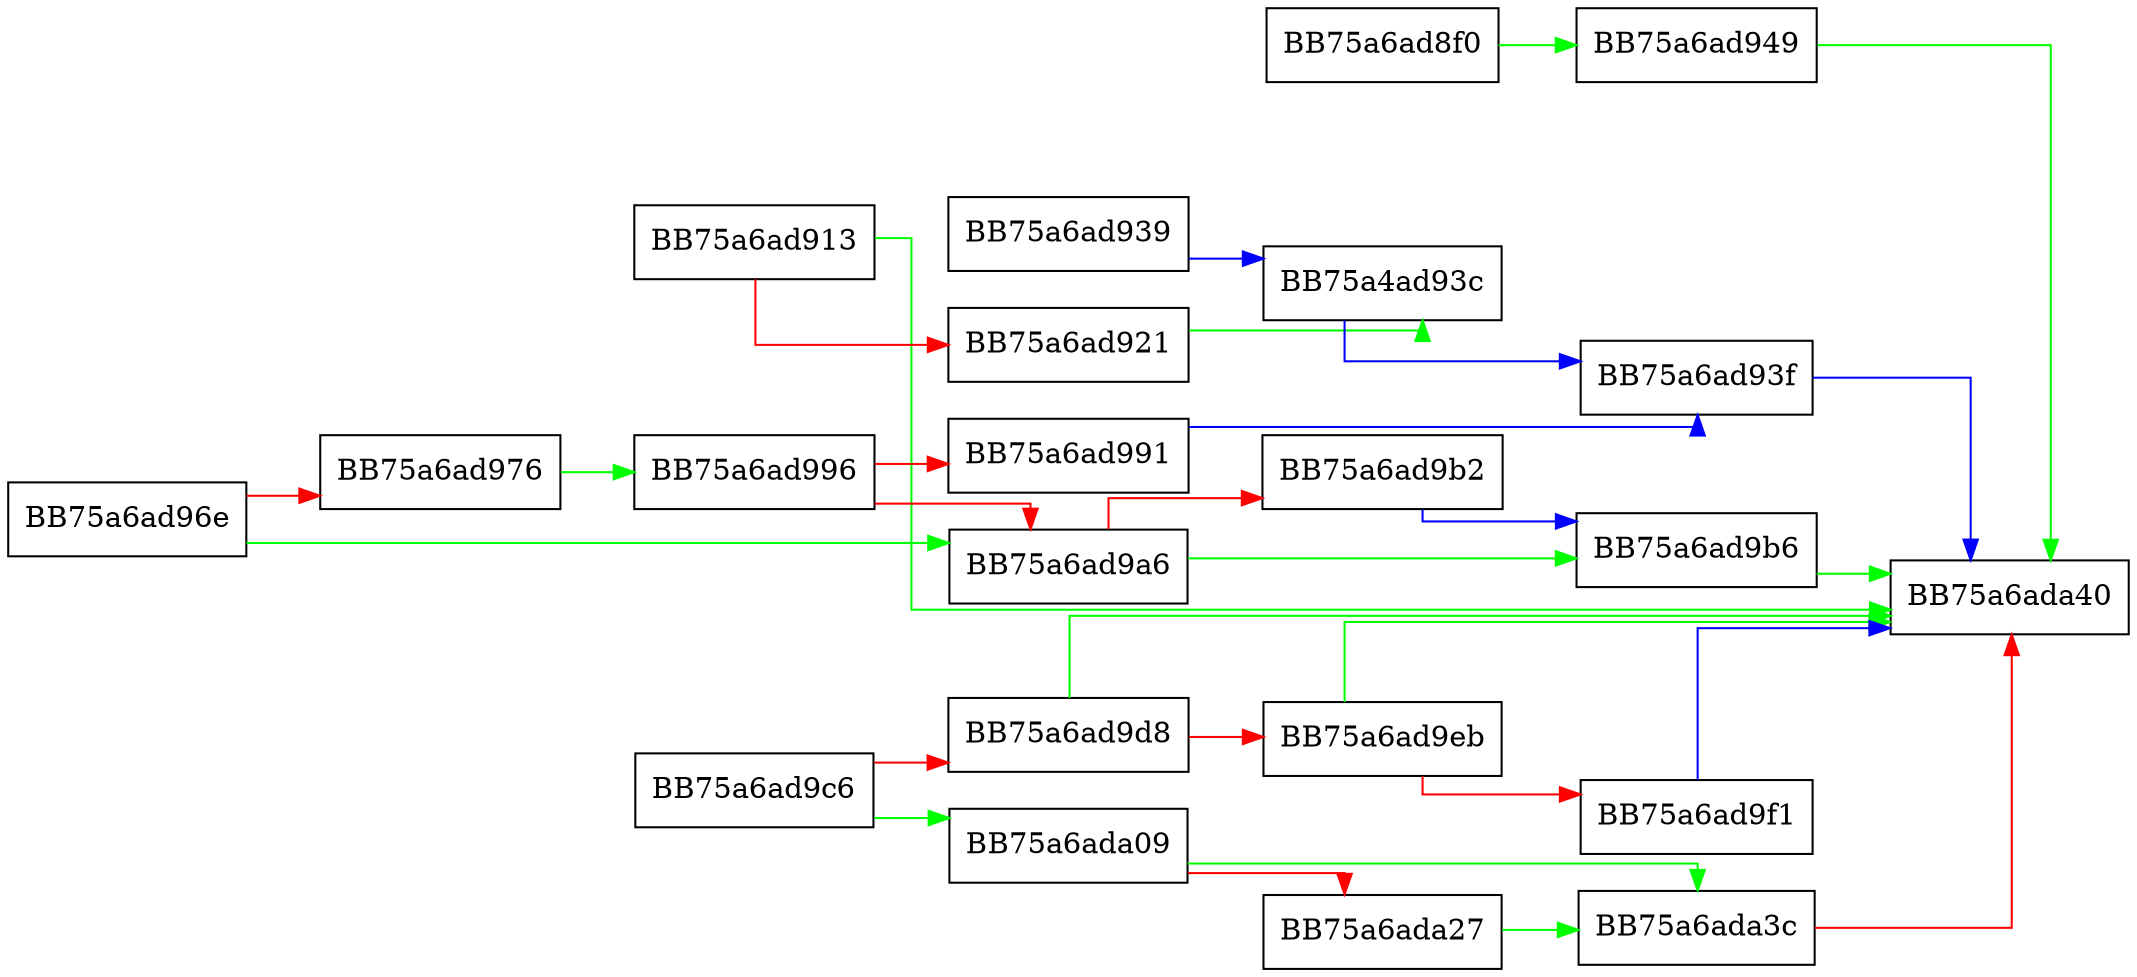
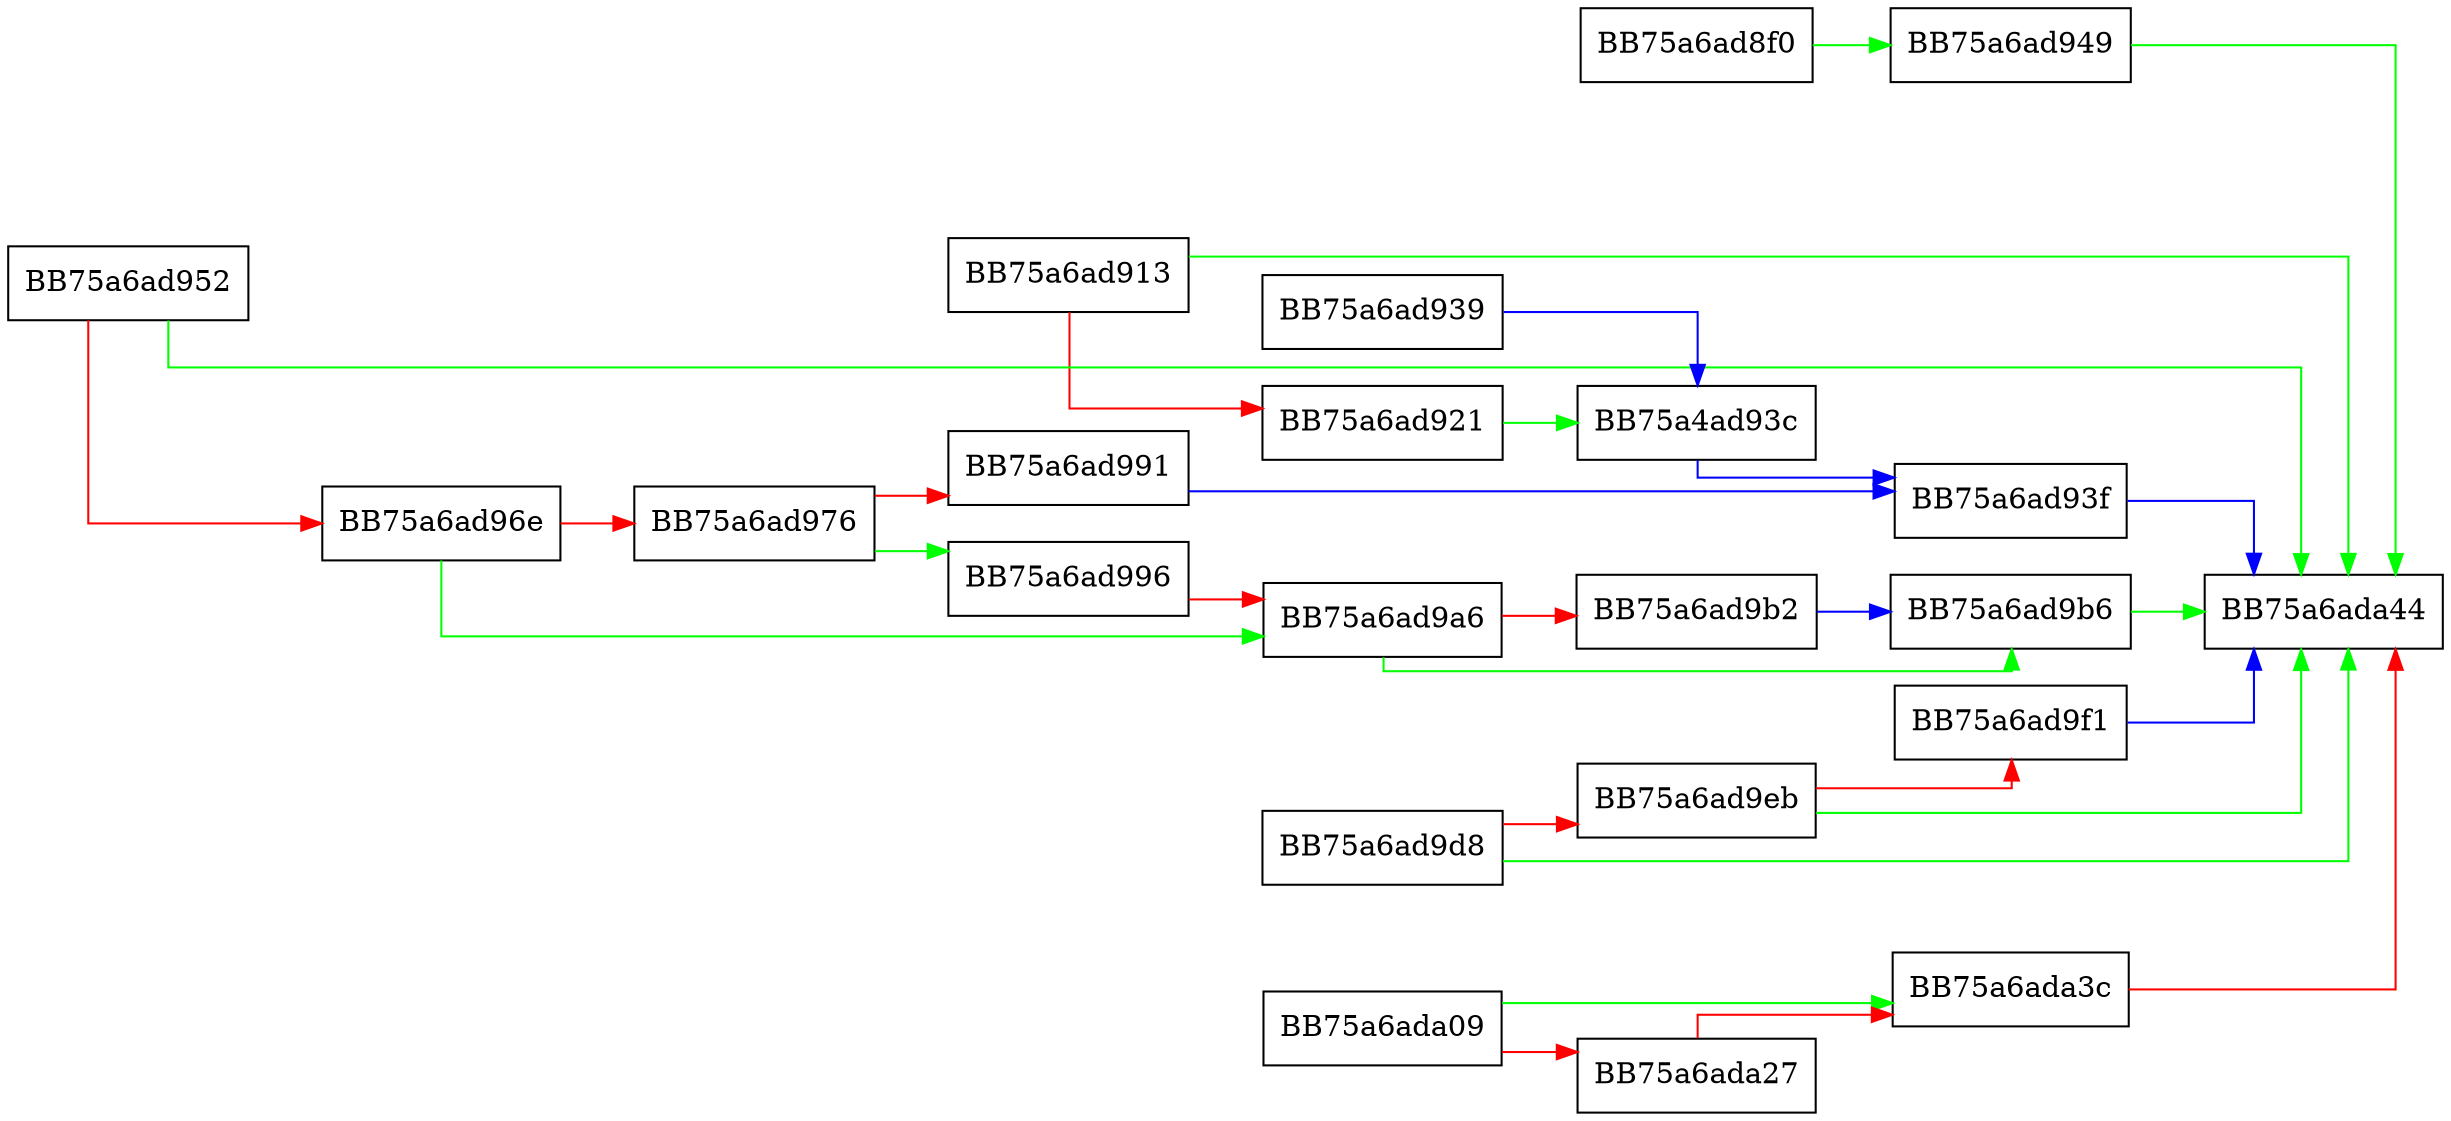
node "BB75a6ad952": added
edge "BB75a6ad996" -> "BB75a6ad991": now "BB75a6ad976" -> "BB75a6ad991"
node "BB75a6ada40": label "BB75a6ada40" -> "BB75a6ada44"
node "BB75a6ad9c6": removed
edge "BB75a6ada27" -> "BB75a6ada3c": color green -> red
